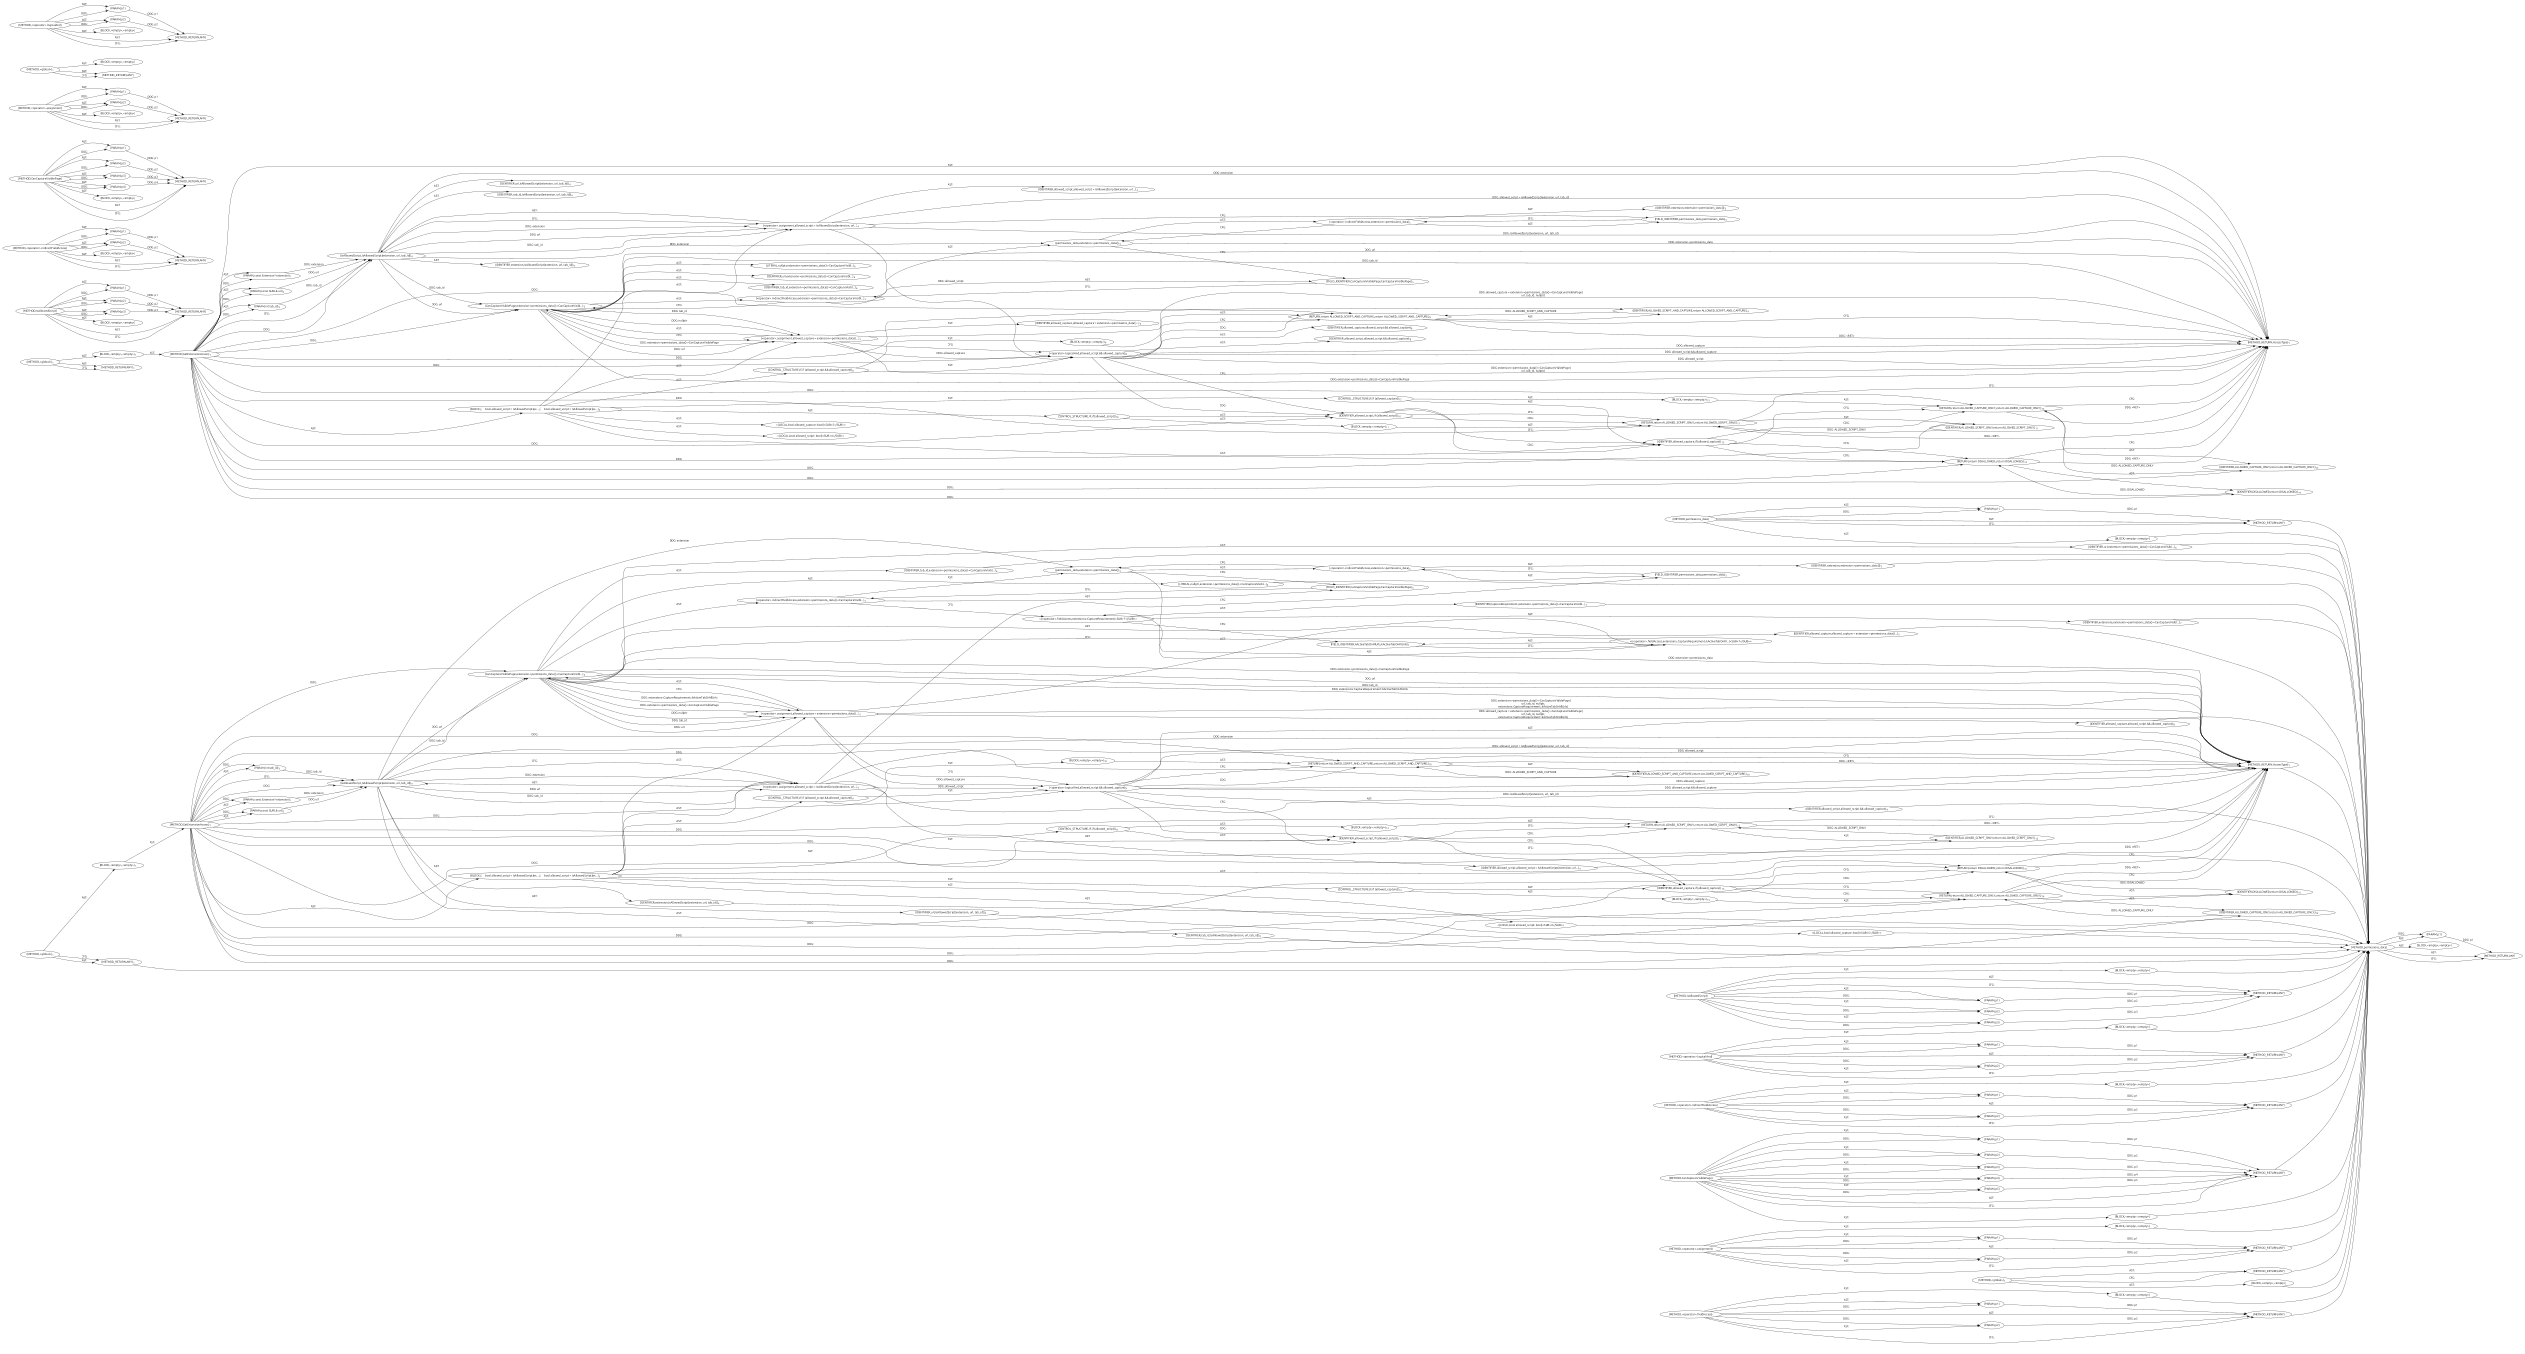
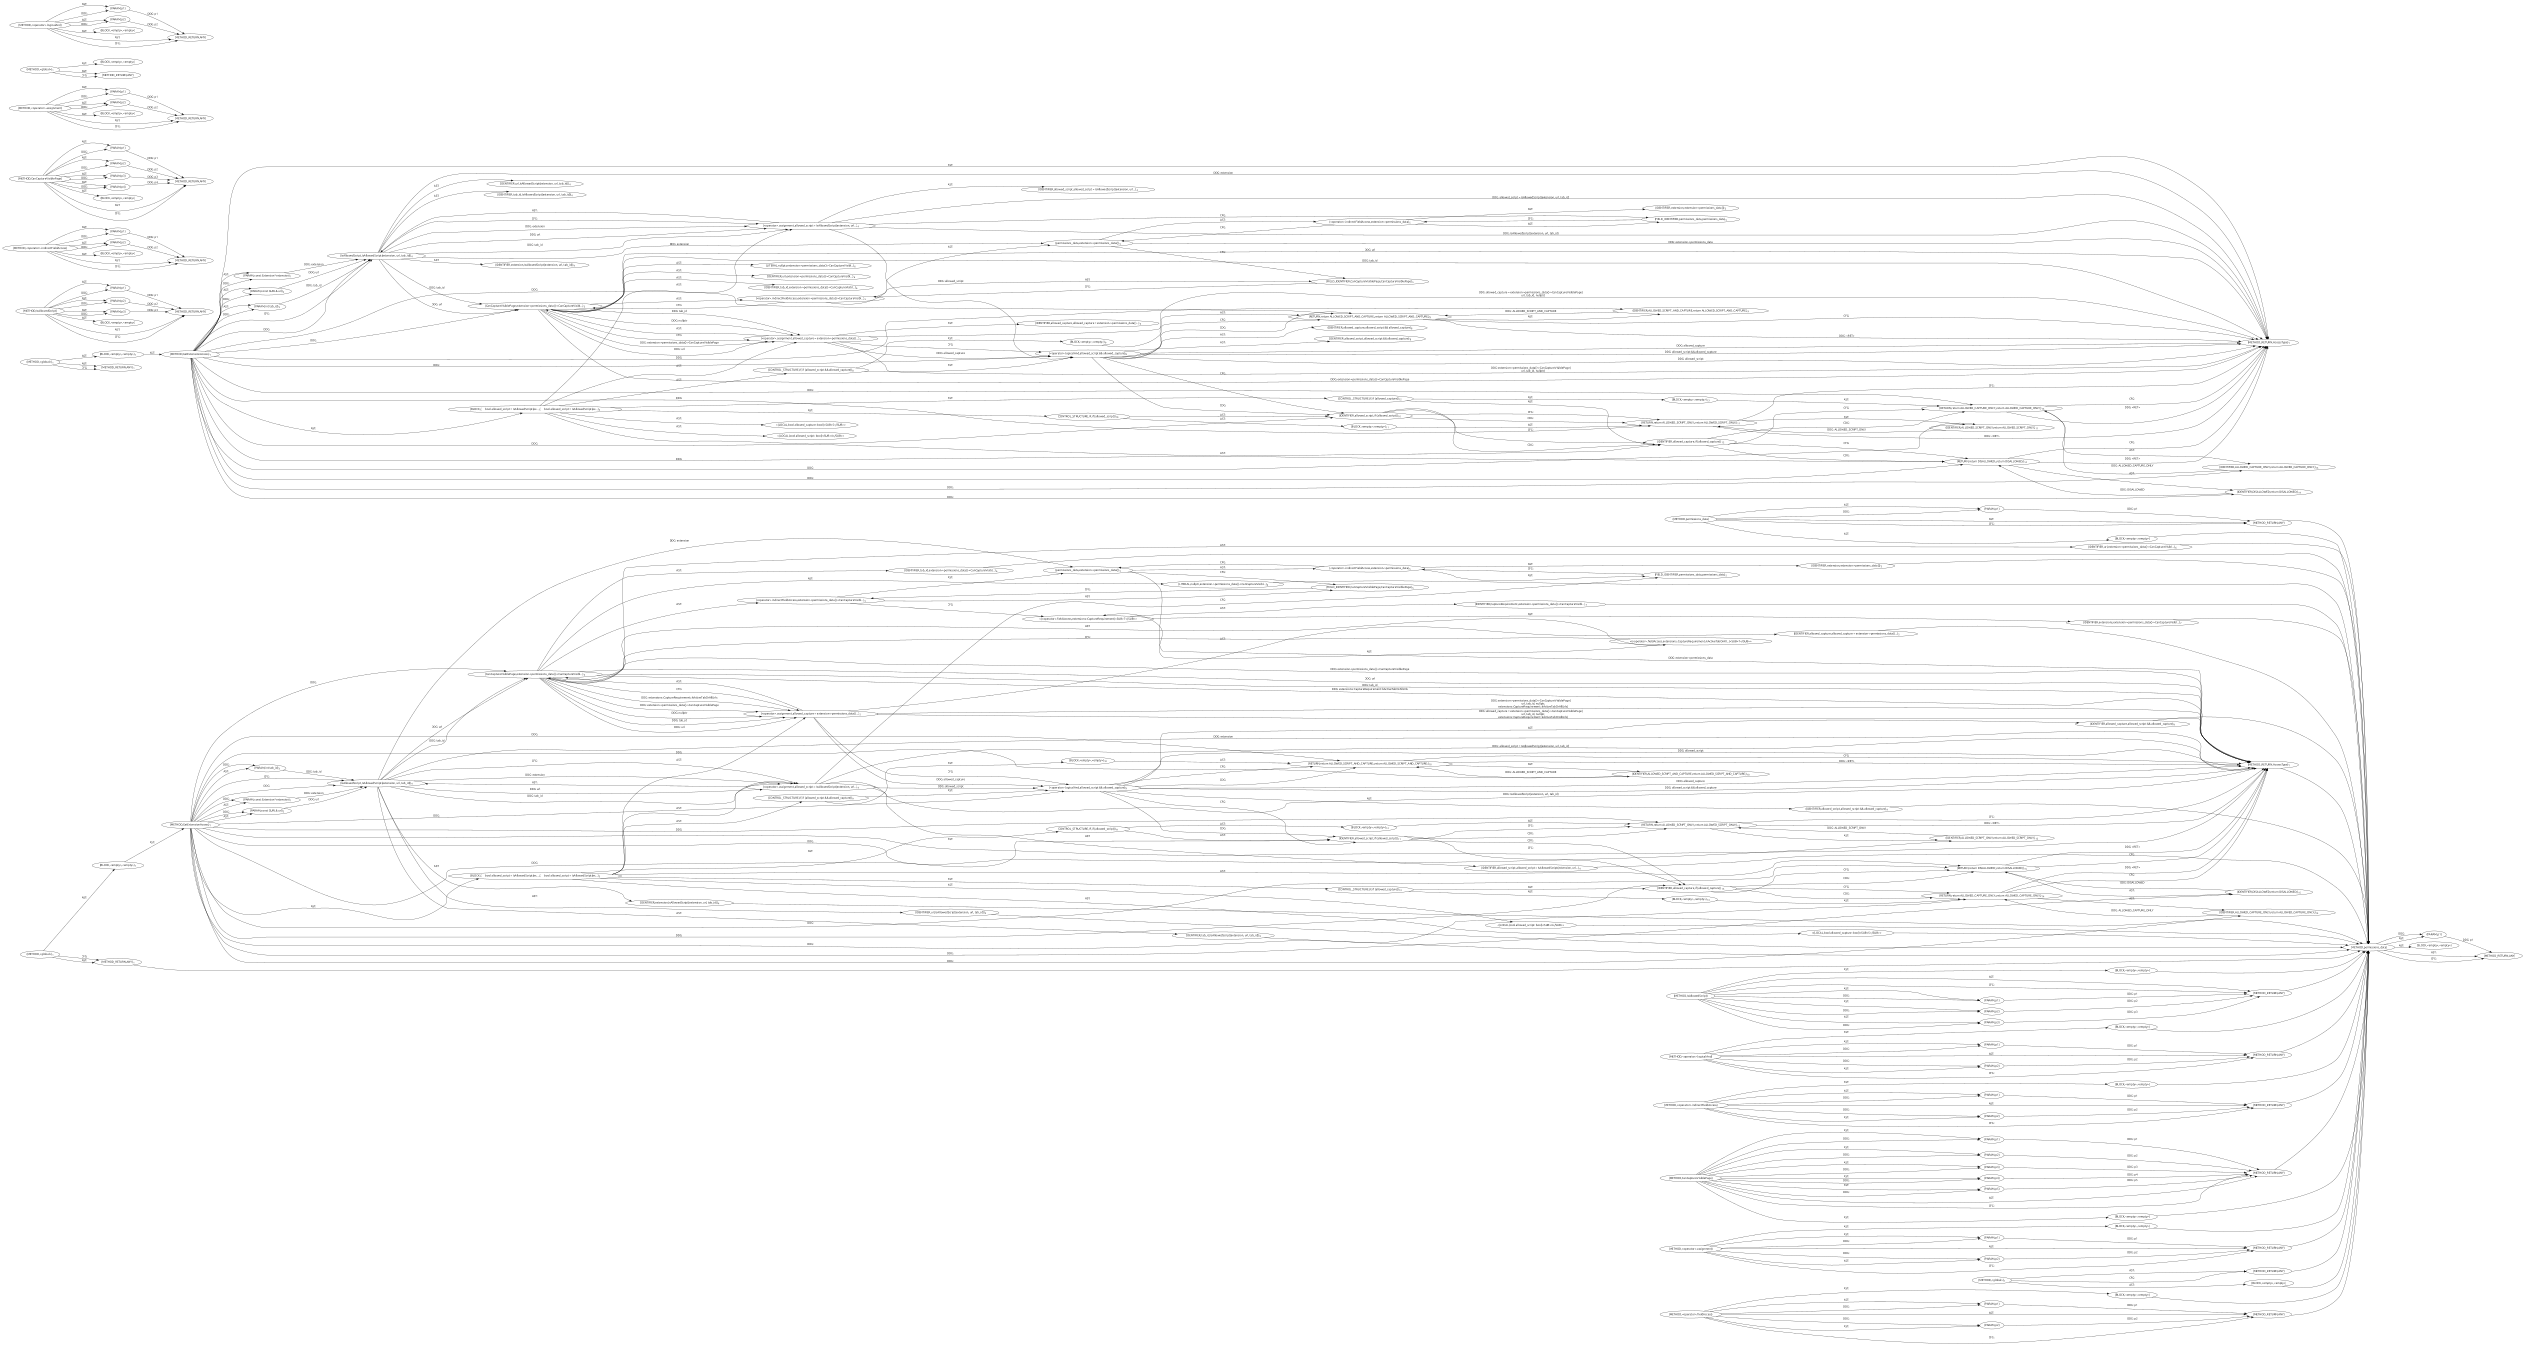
node "(FIELD_IDENTIFIER,kActiveTabOrAllUrls,kActiveTabOrAllUrls)": removed
